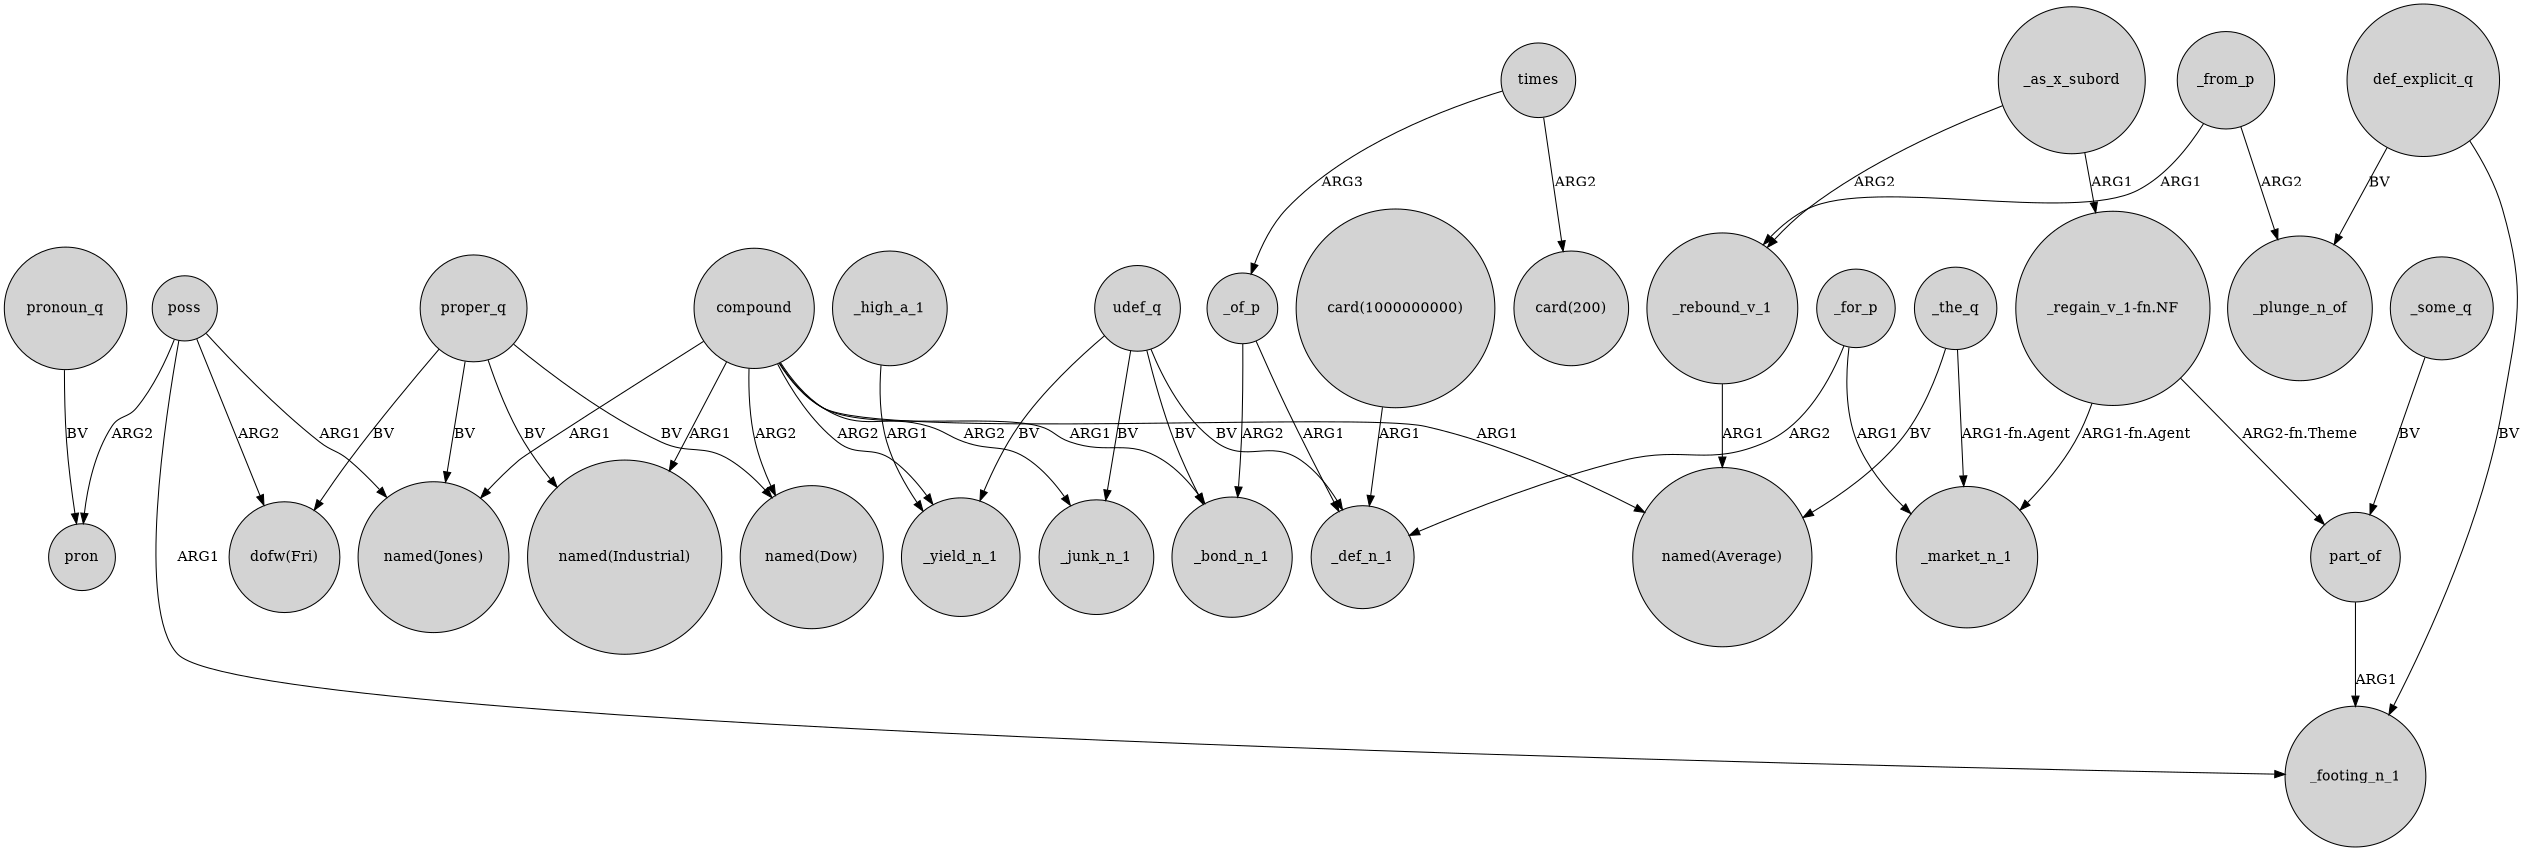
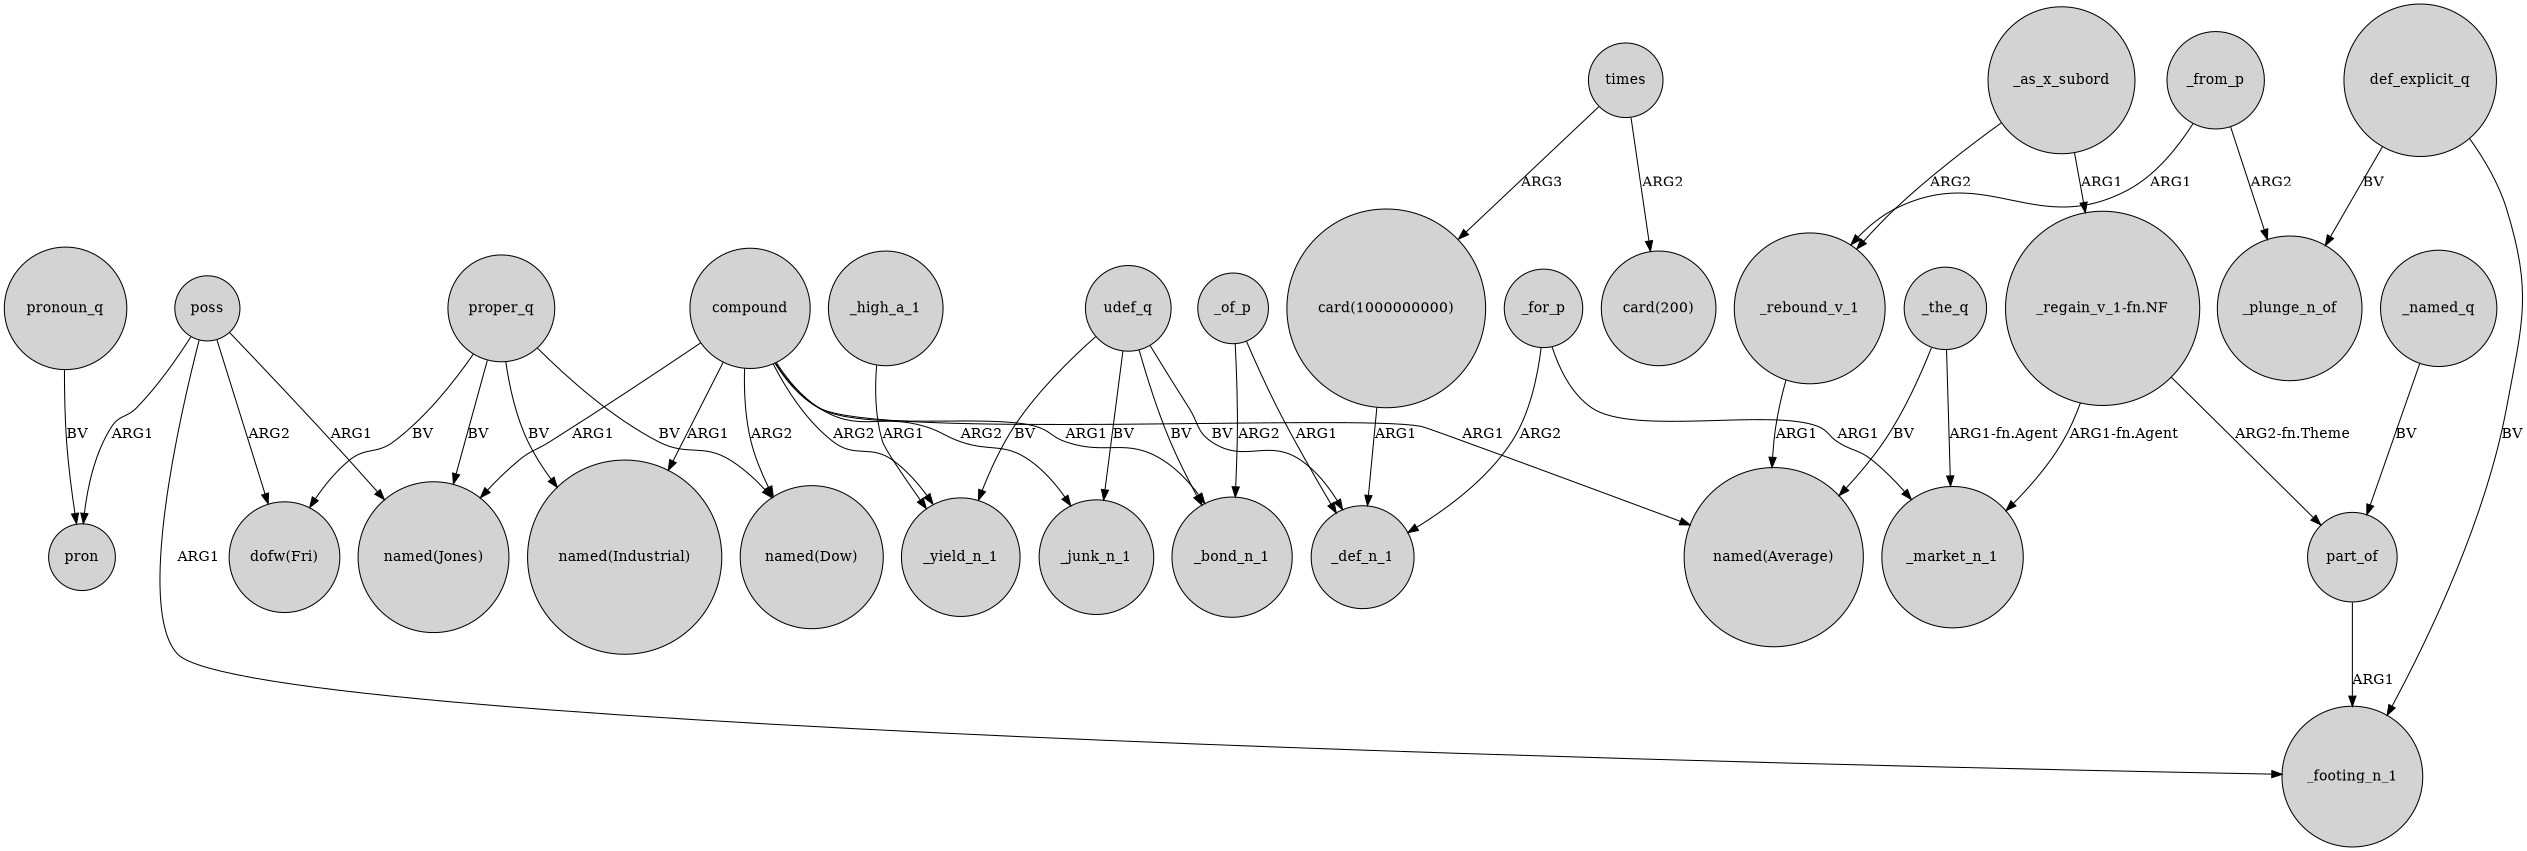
edge "times" -> "_of_p": now "times" -> "card(1000000000)"
node "_some_q": label "_some_q" -> "_named_q"
edge "poss" -> "pron": label "ARG2" -> "ARG1"
